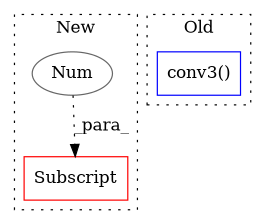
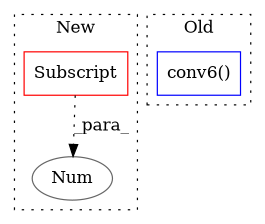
node "conv3()": label "conv3()" -> "conv6()"
edge "Num" -> "Subscript": reversed
